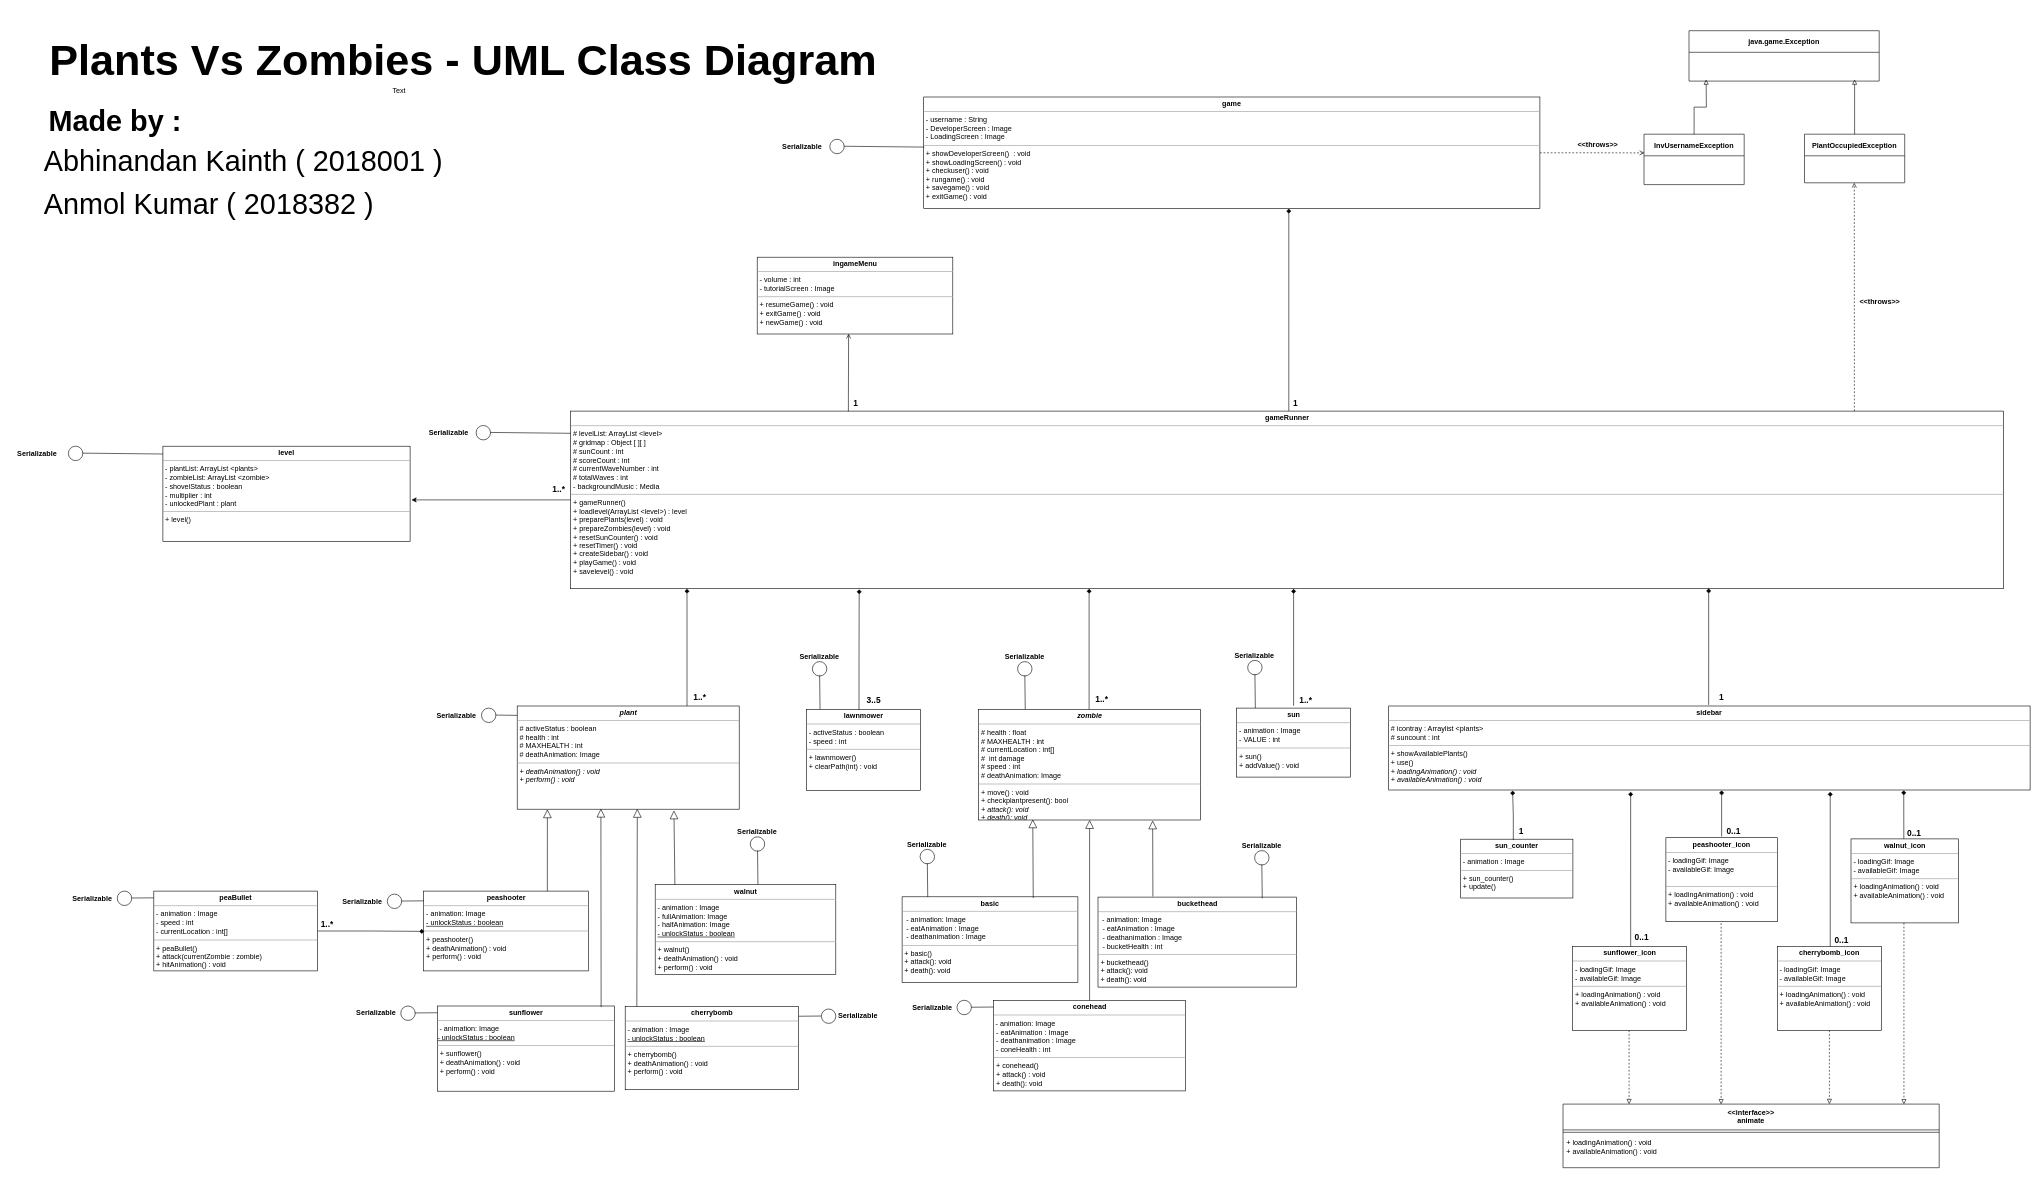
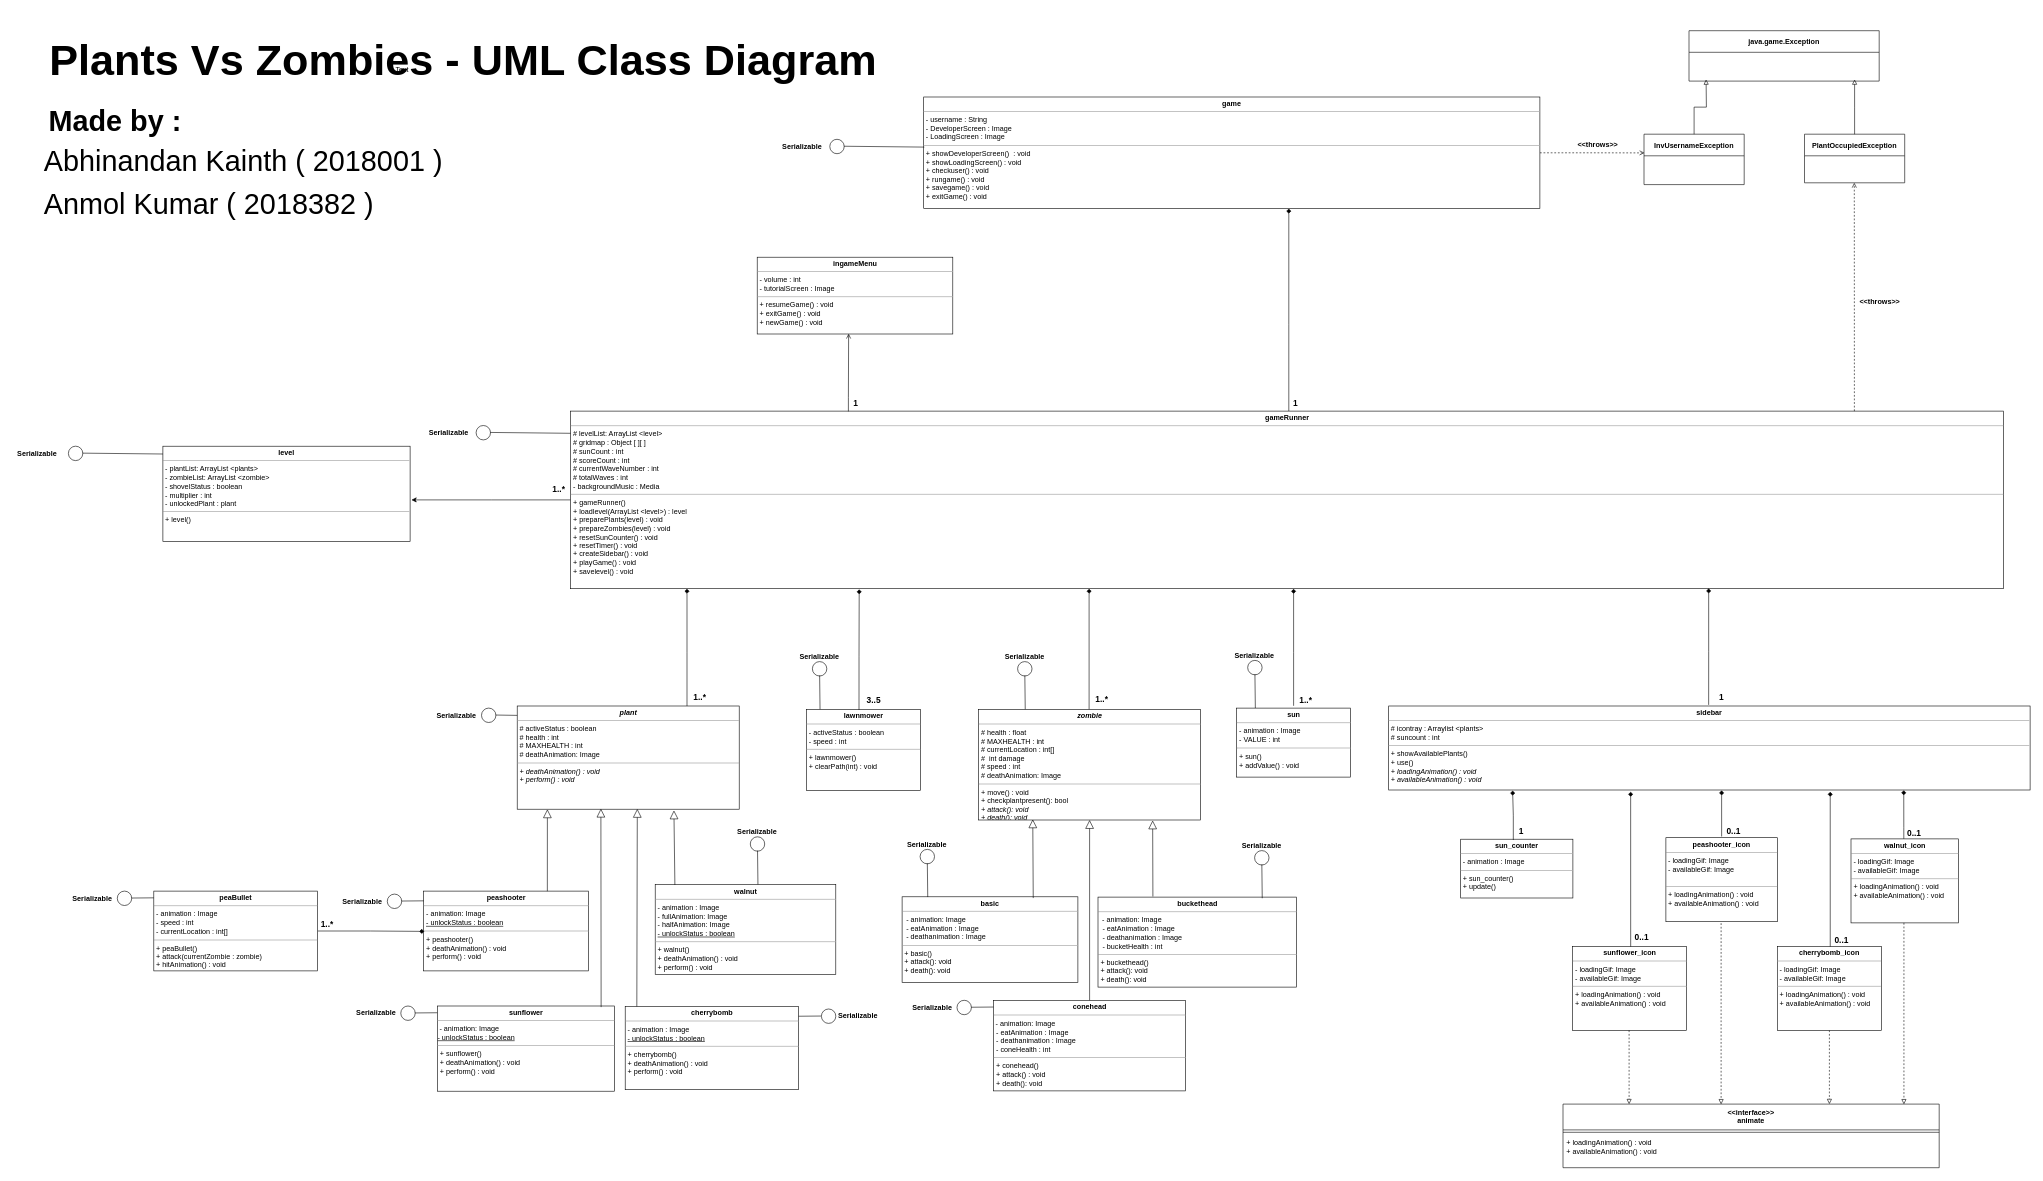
node "Text": moved (401, 89) -> (404, 68)
